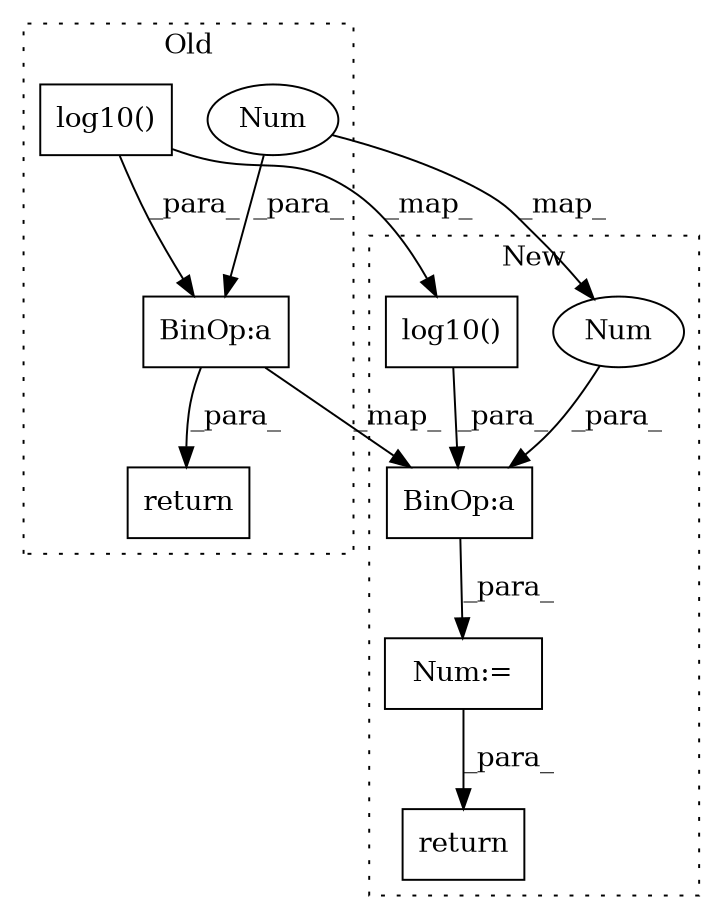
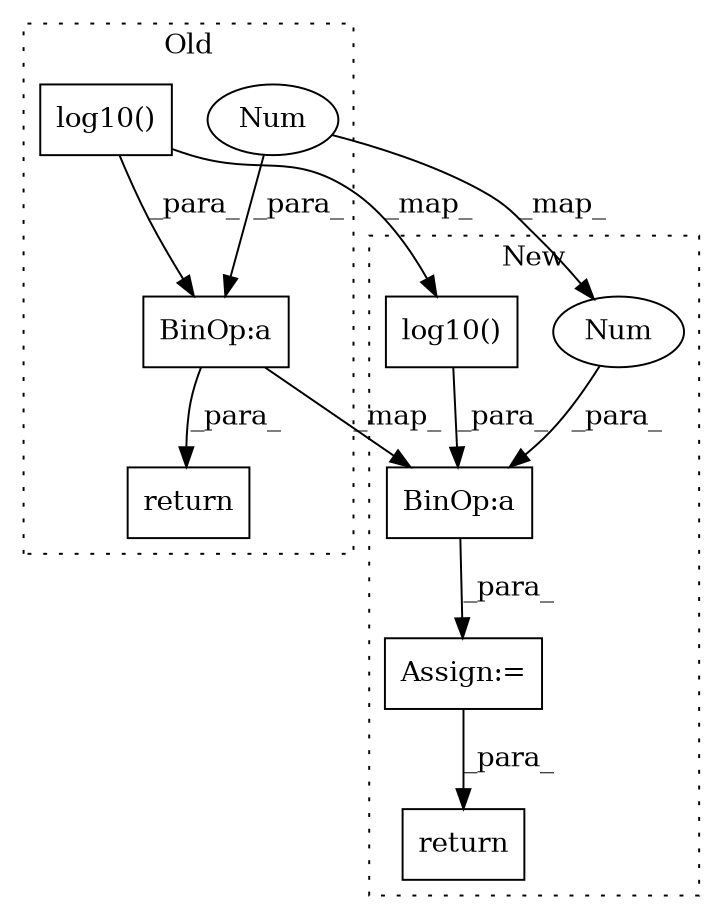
node "Num:=": label "Num:=" -> "Assign:="
